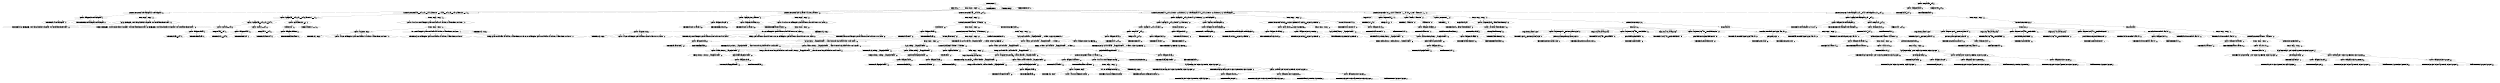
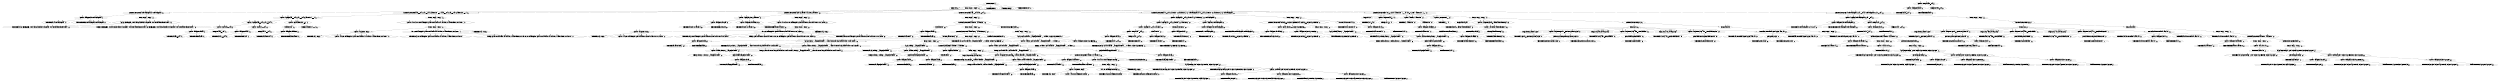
node "(exists,dir.exists())": added
